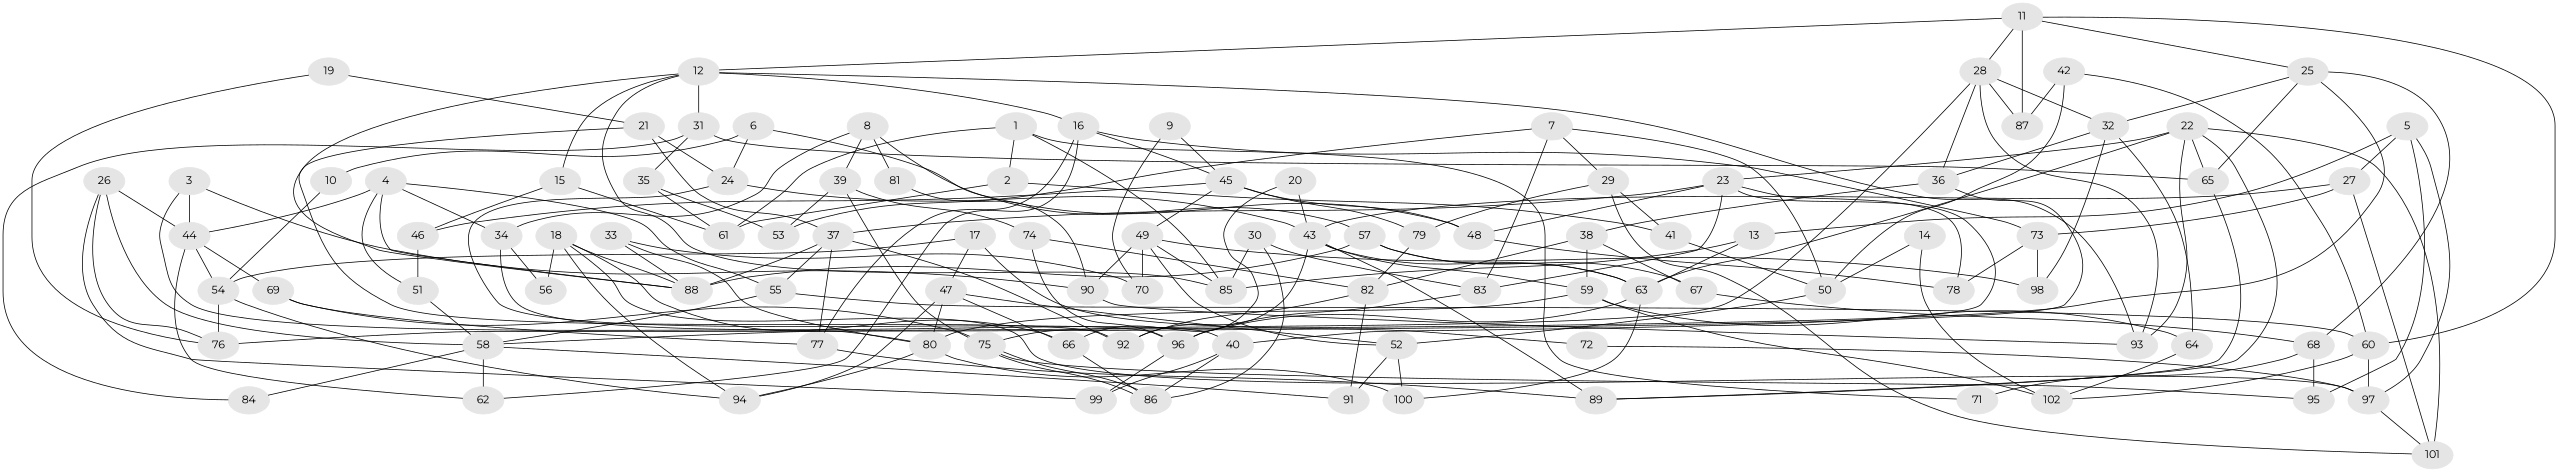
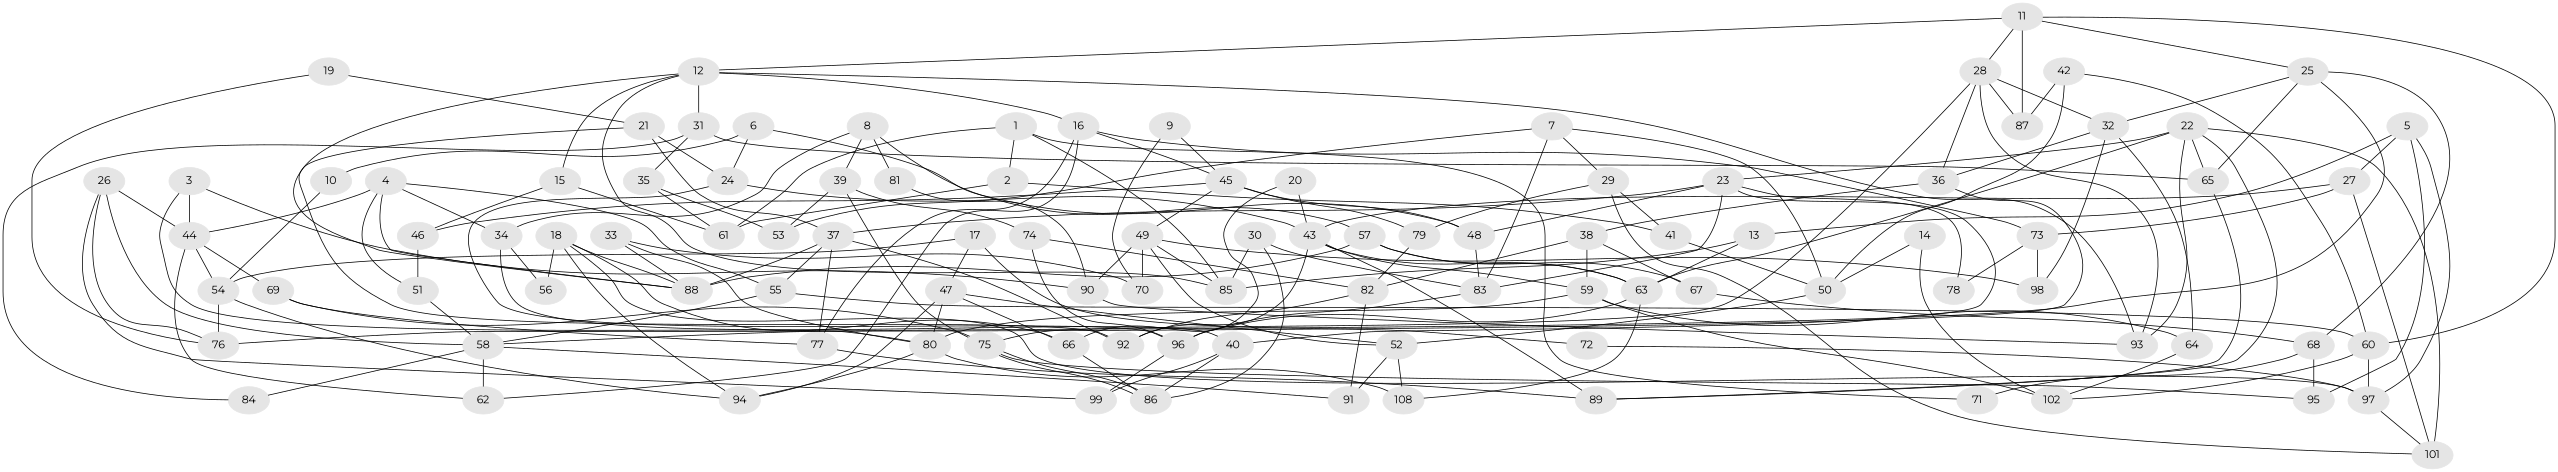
edge "48" -- "78": now "48" -- "83"
node "100": label "100" -> "108"
